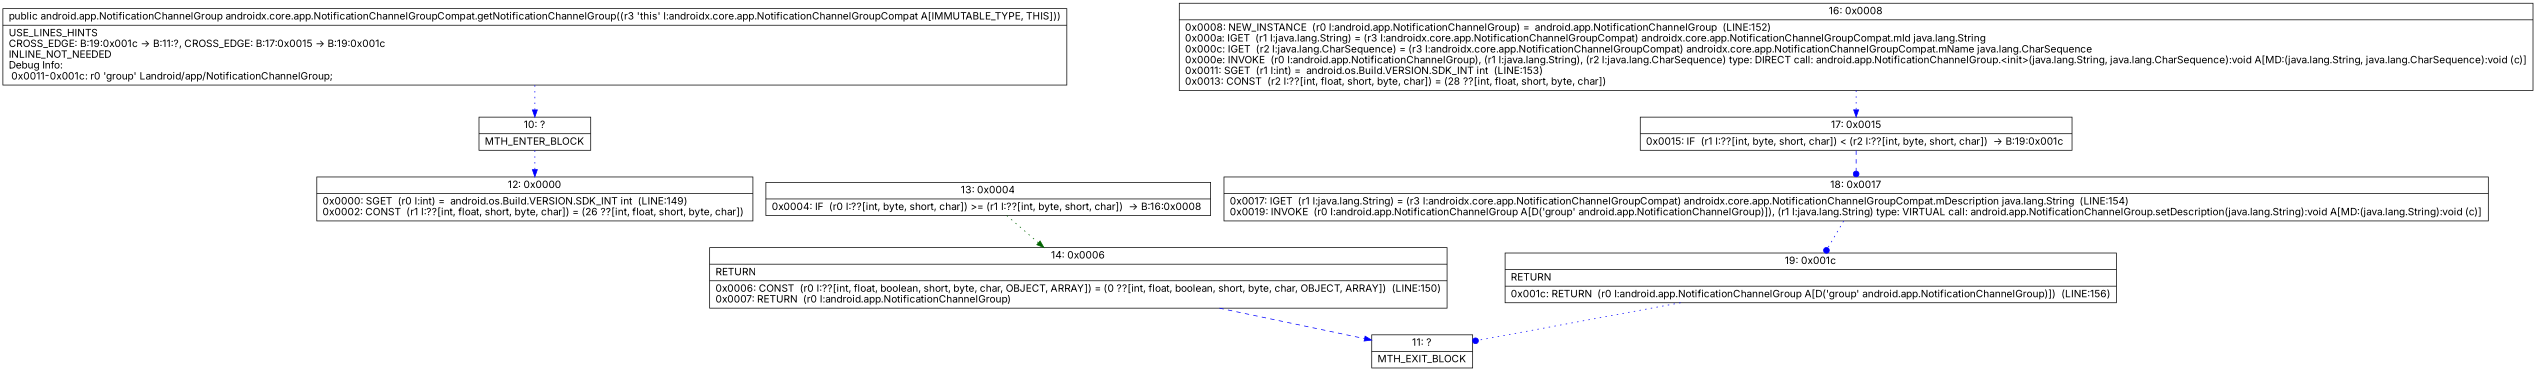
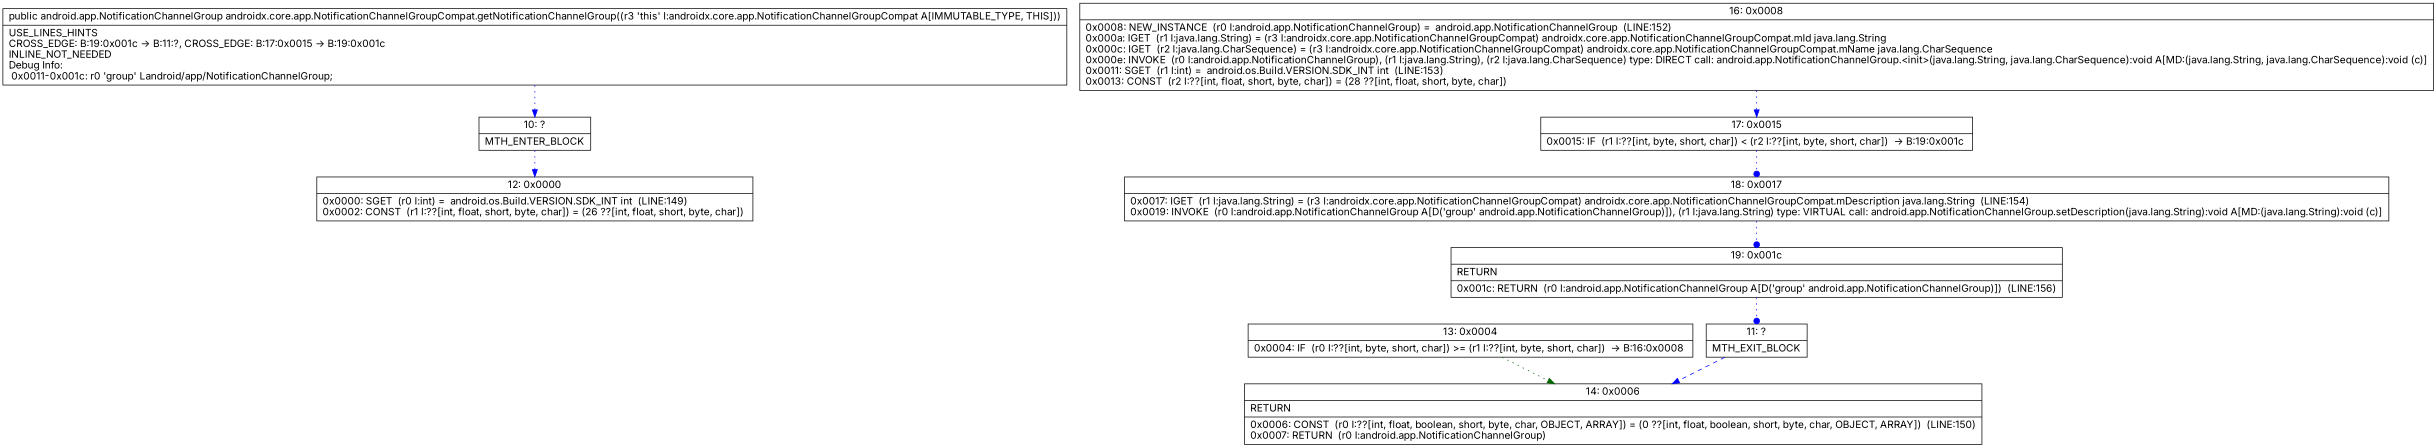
edge "17: 0x0015" -> "18: 0x0017": style dashed -> dotted
edge "14: 0x0006" -> "11: ?": reversed
